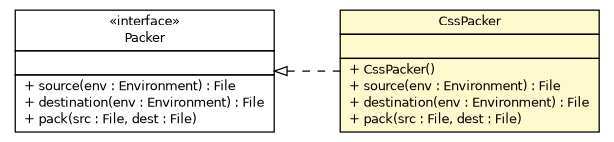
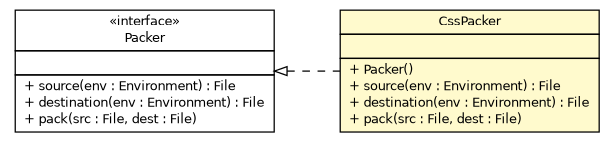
node "CssPacker": text "+ CssPacker()" -> "+ Packer()"
